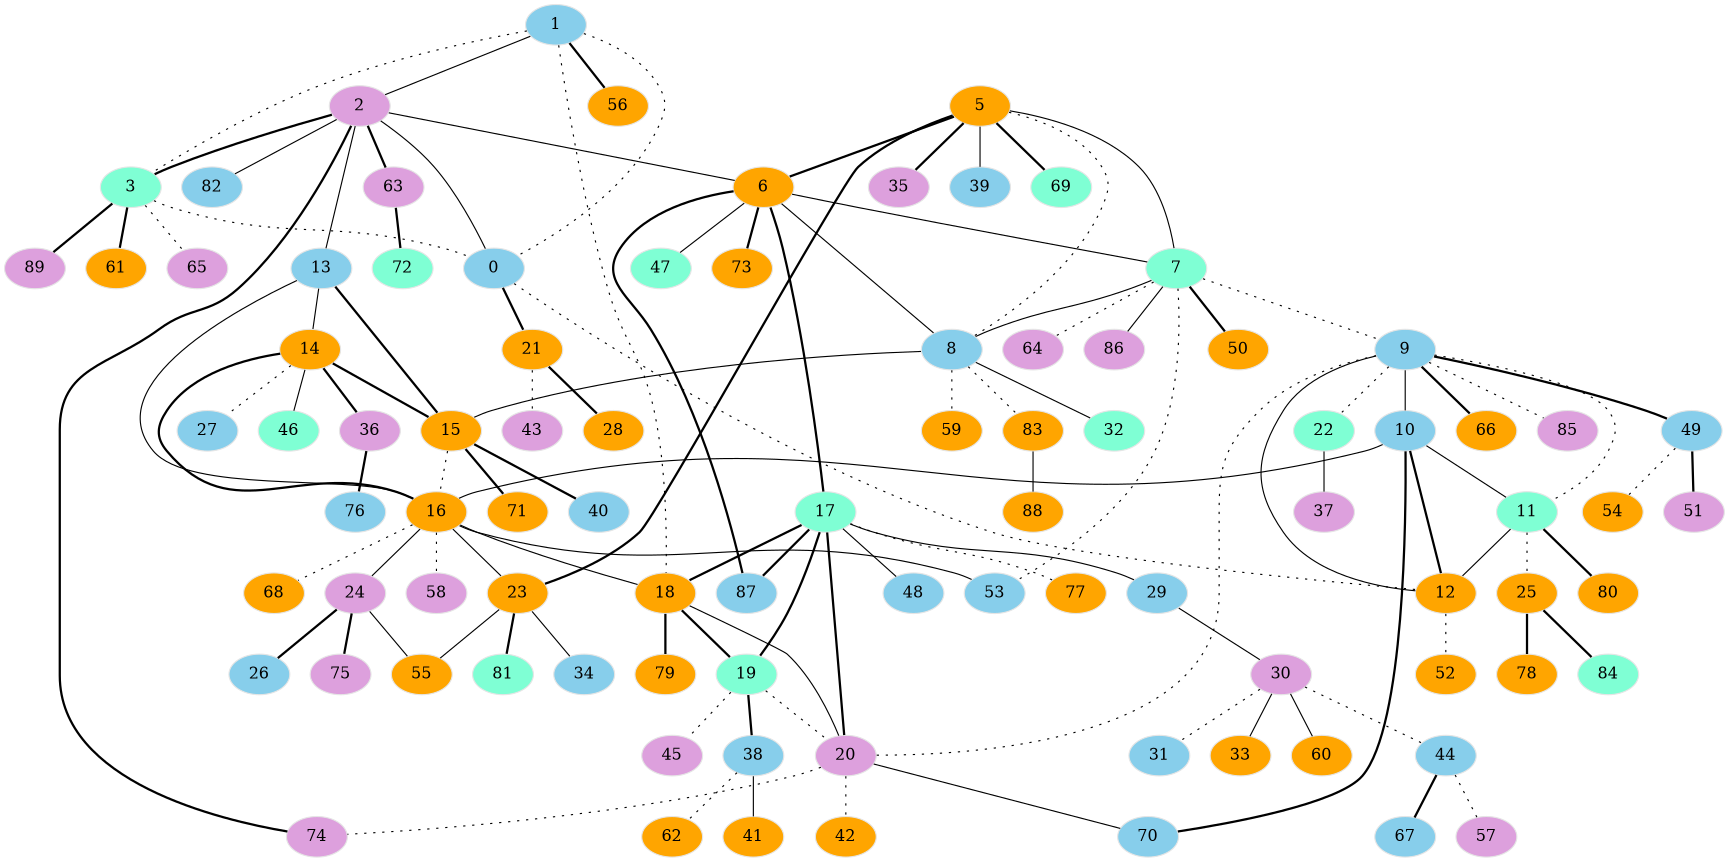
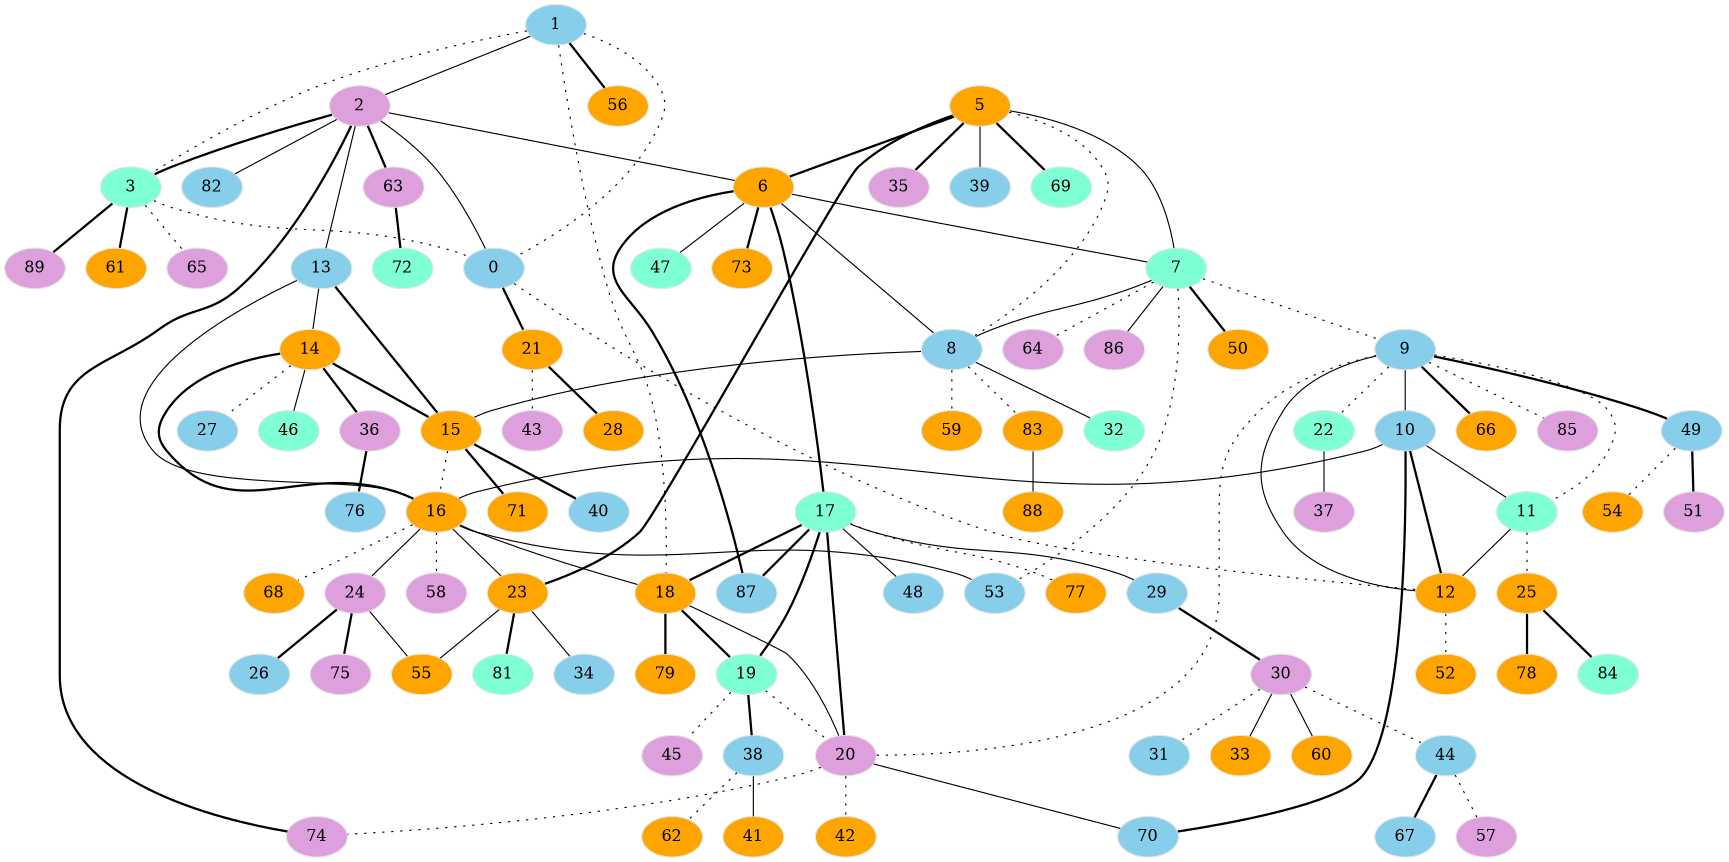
node "80": removed
edge "29" -- "30": style solid -> bold
